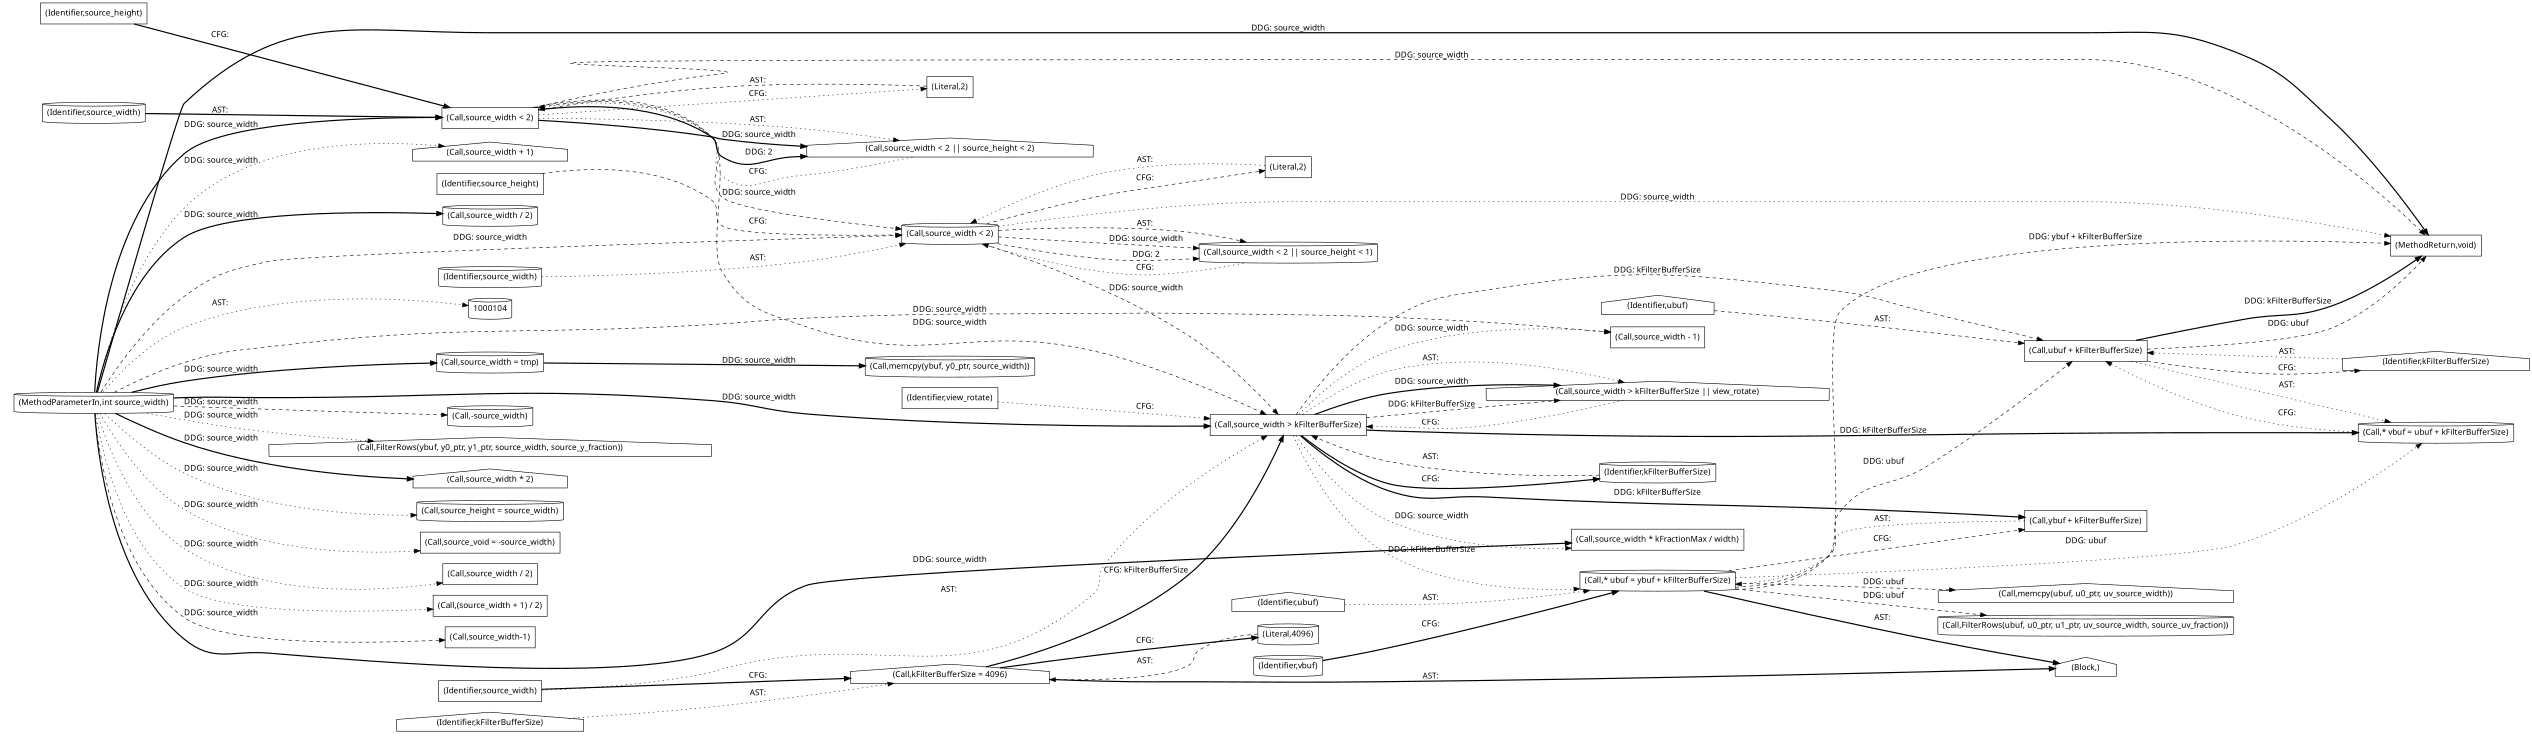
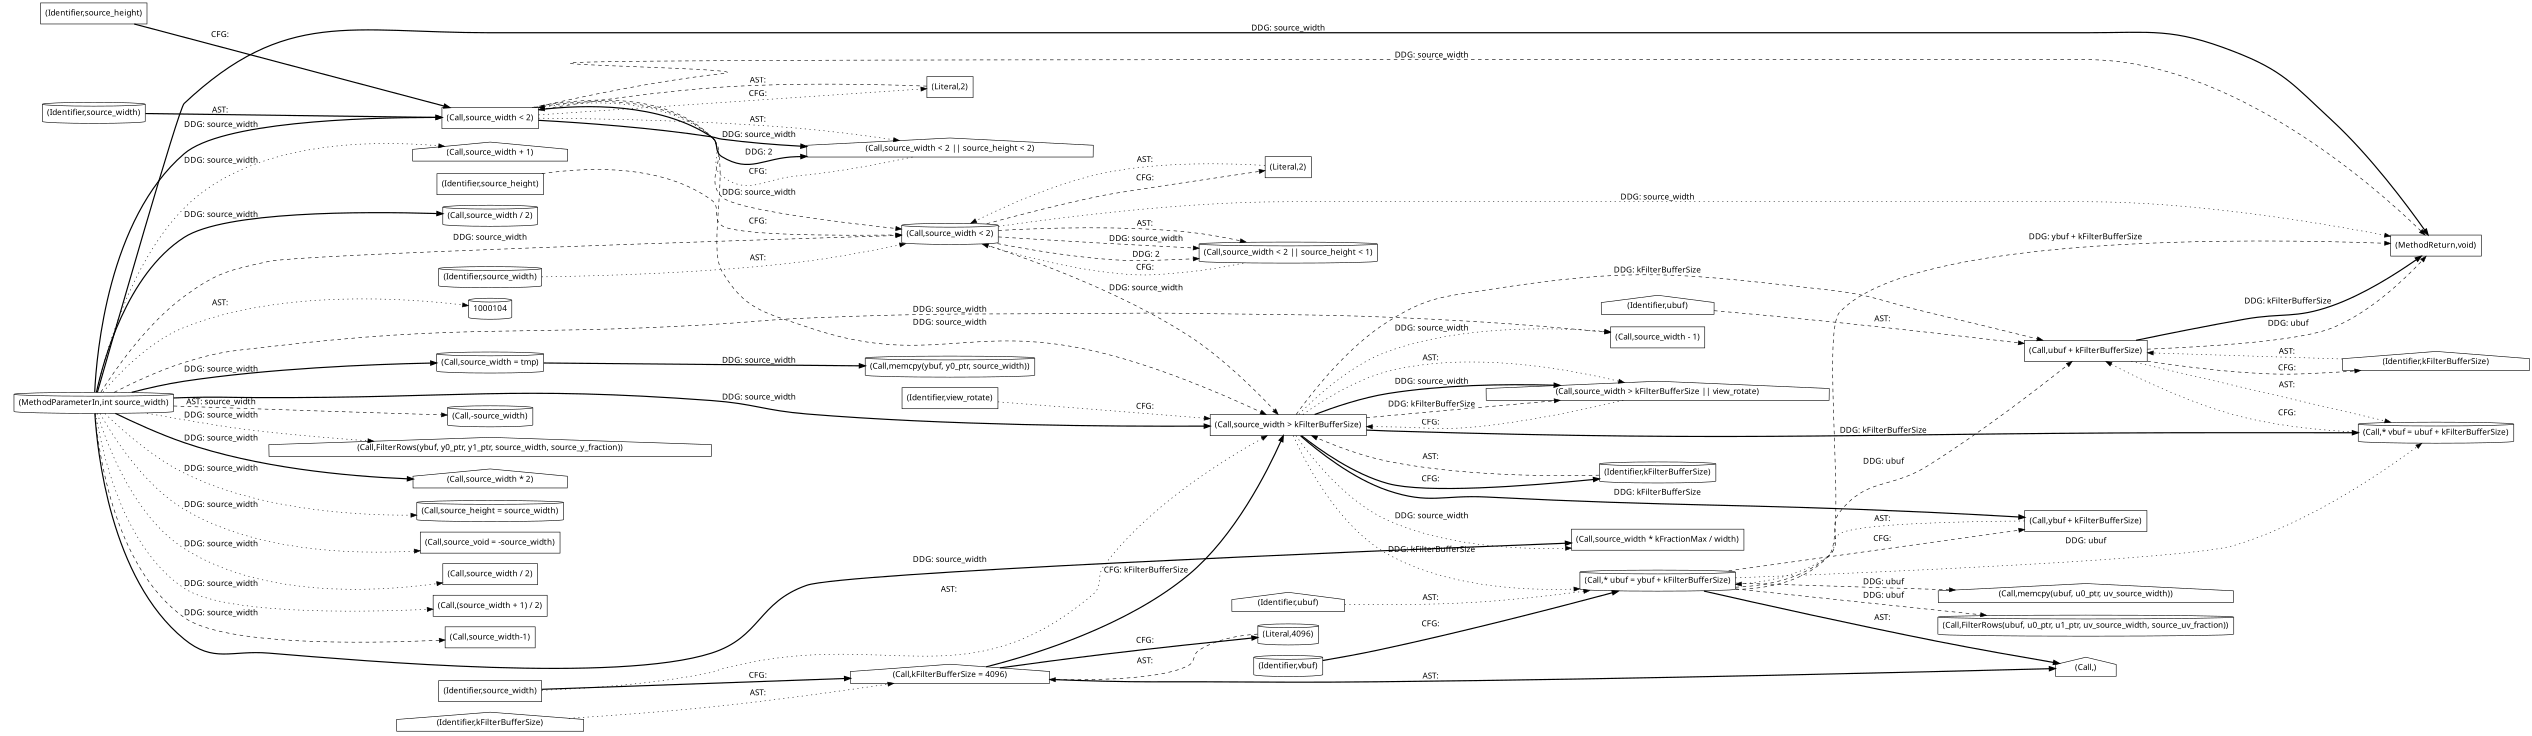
edge "(MethodParameterIn,int source_width)" -> "(Call,-source_width)": label "DDG: source_width" -> "AST: source_width"
node "(Block,)": label "(Block,)" -> "(Call,)"
